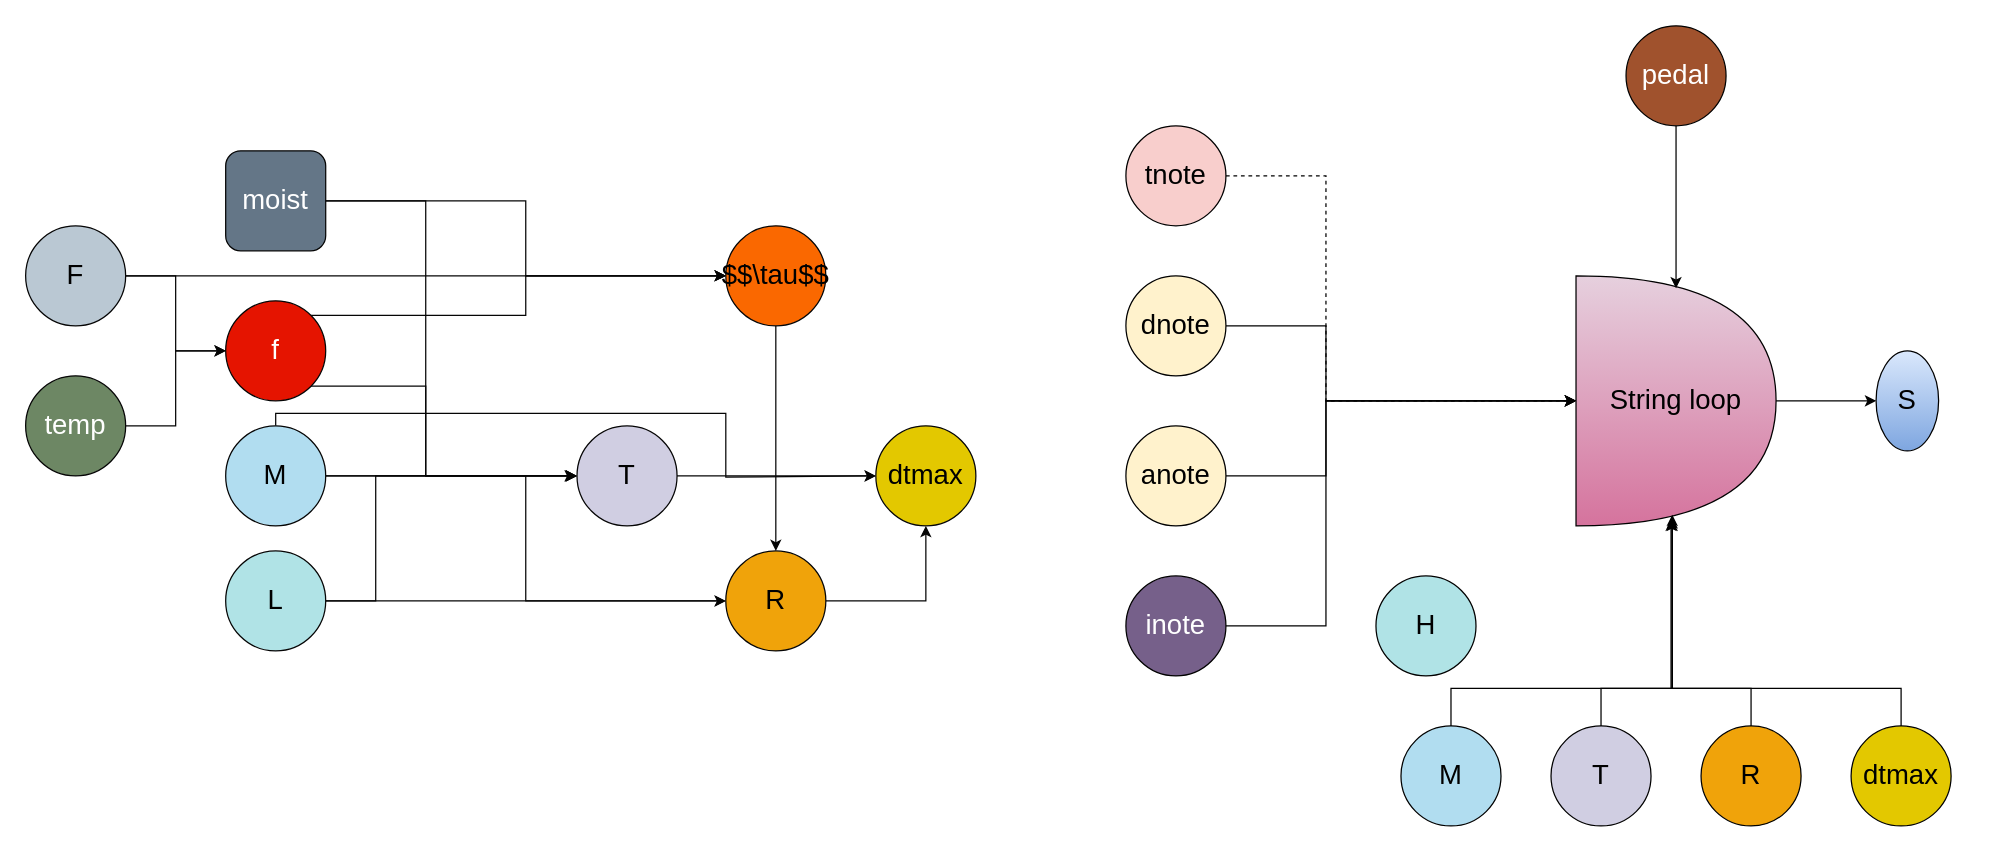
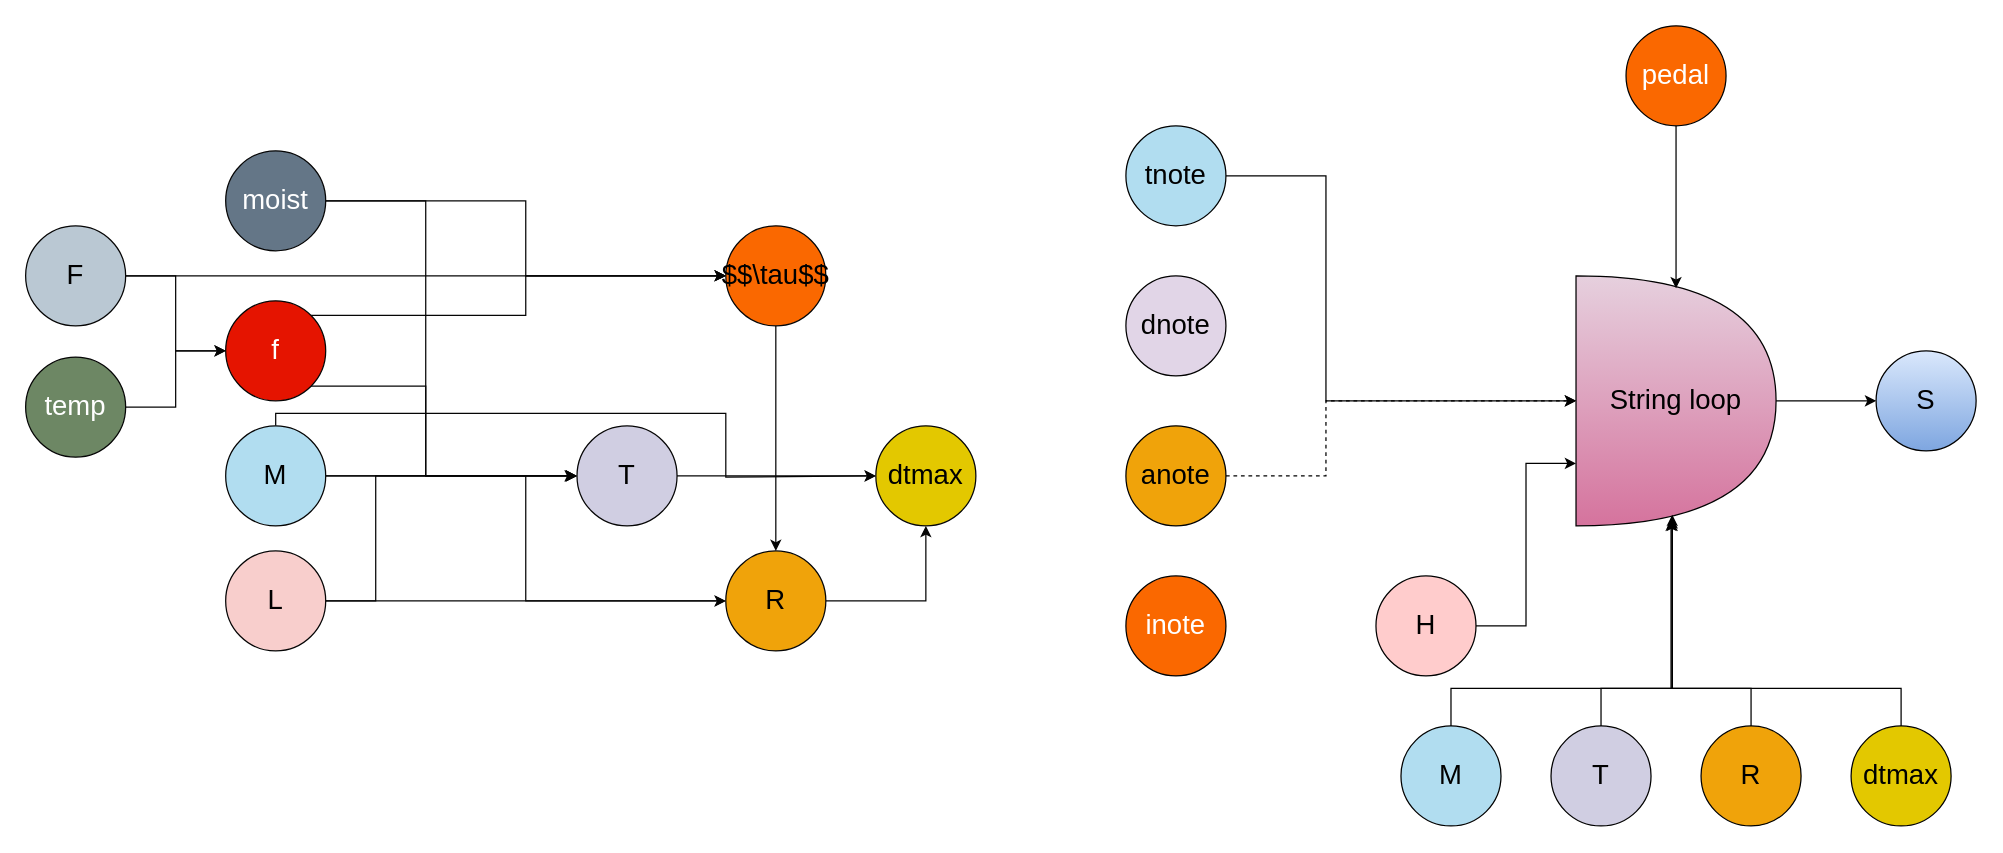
node "pedal": fillcolor #a0522d -> #fa6800
node "tnote": fillcolor #f8cecc -> #b1ddf0
node "moist": shape rounded rectangle -> ellipse
edge "tnote" -> "String loop": style dashed -> solid
node "dnote": fillcolor #fff2cc -> #e1d5e7
edge "dnote" -> "String loop": removed
node "S": size 63x100 -> 100x100
node "temp": moved (76, 426) -> (76, 407)
node "anote": fillcolor #fff2cc -> #f0a30a
edge "anote" -> "String loop": style solid -> dashed
edge "H" -> "String loop": added
node "L": fillcolor #b0e3e6 -> #f8cecc
edge "inote" -> "String loop": removed
node "inote": fillcolor #76608a -> #fa6800
node "H": fillcolor #b0e3e6 -> #ffcccc
